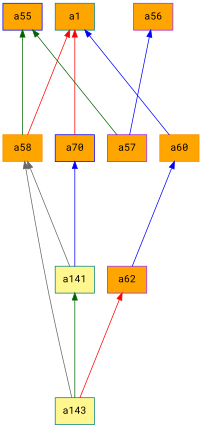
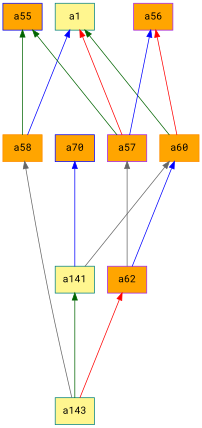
node "a1": fillcolor orange -> khaki1
edge "a60" -> "a1": color blue -> darkgreen
edge "a58" -> "a1": color red -> blue
edge "a60" -> "a56": added
edge "a70" -> "a1": now "a57" -> "a1"
edge "a141" -> "a58": now "a141" -> "a60"
edge "a62" -> "a57": added
